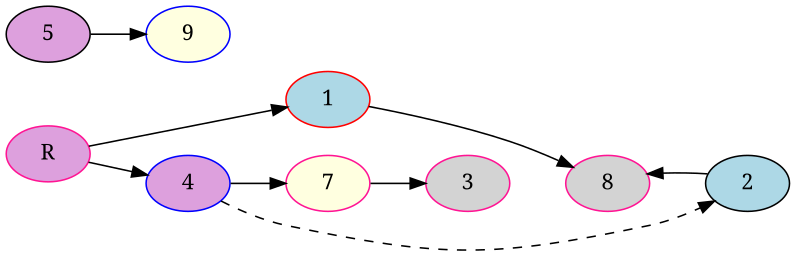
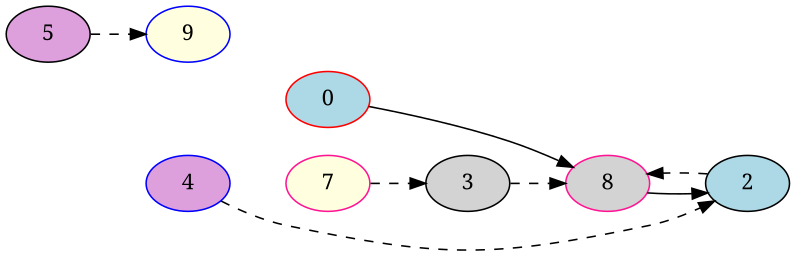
edge "5" -> "9": style solid -> dashed
node "1": label "1" -> "0"
node "R": removed
edge "2" -> "8": style solid -> dashed
edge "4" -> "7": removed
edge "7" -> "3": style solid -> dashed
node "3": color deeppink -> black
edge "3" -> "8": added
edge "8" -> "2": added
